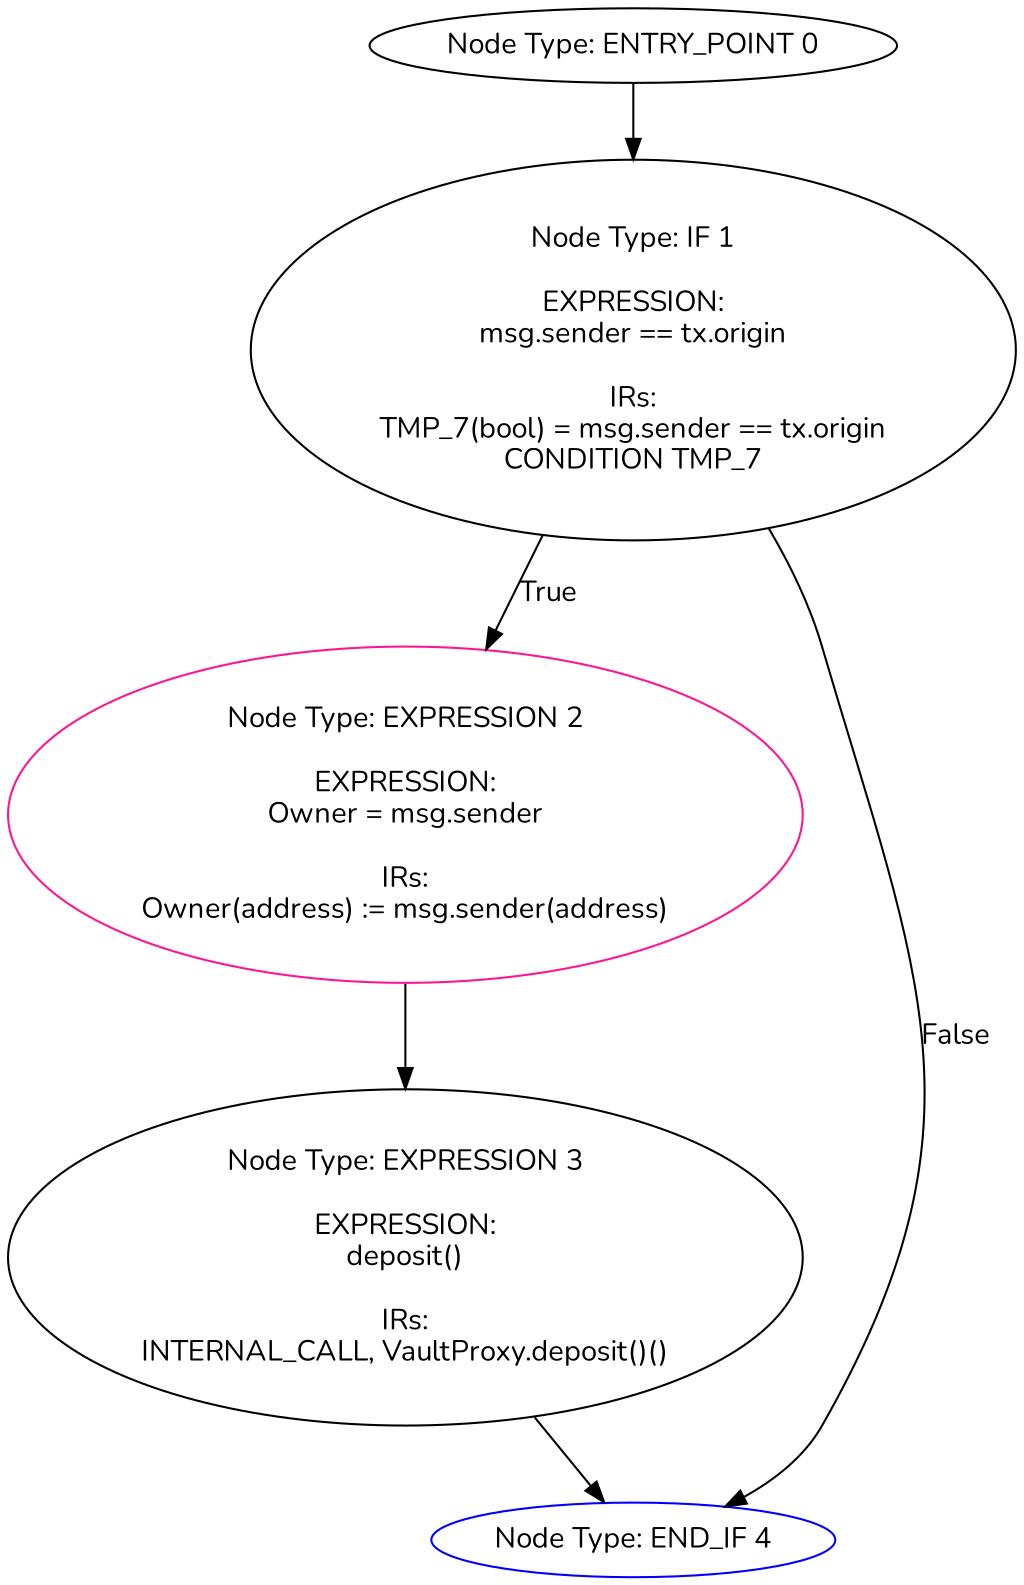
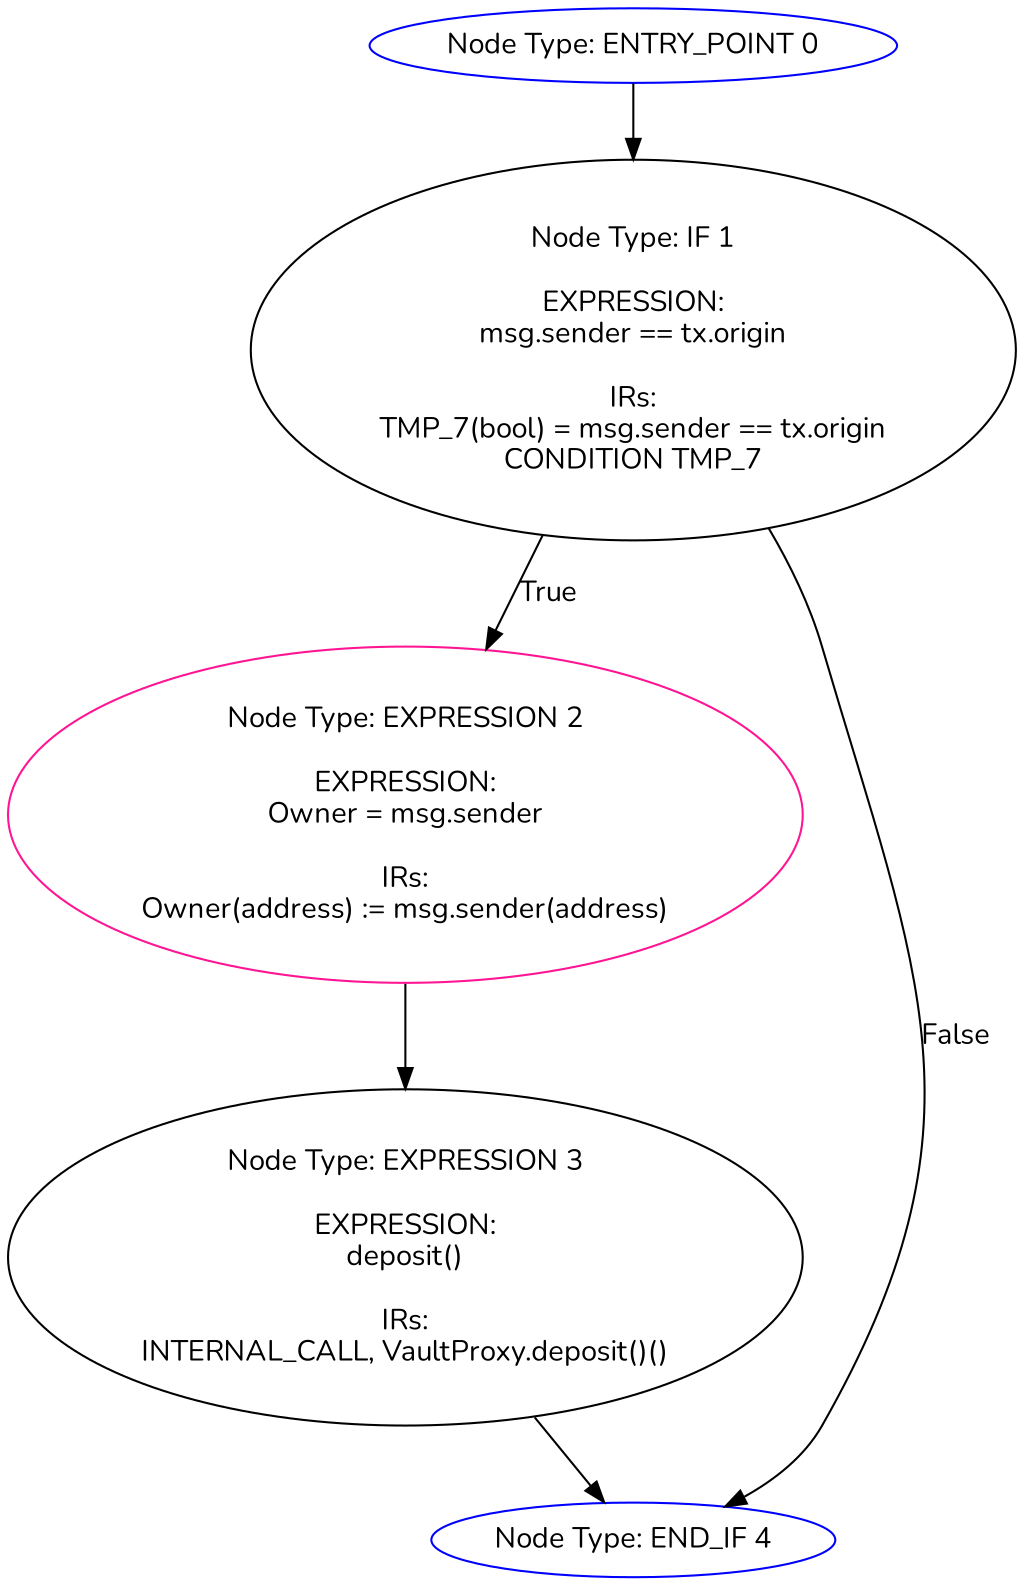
node "Node Type: ENTRY_POINT 0": color black -> blue
